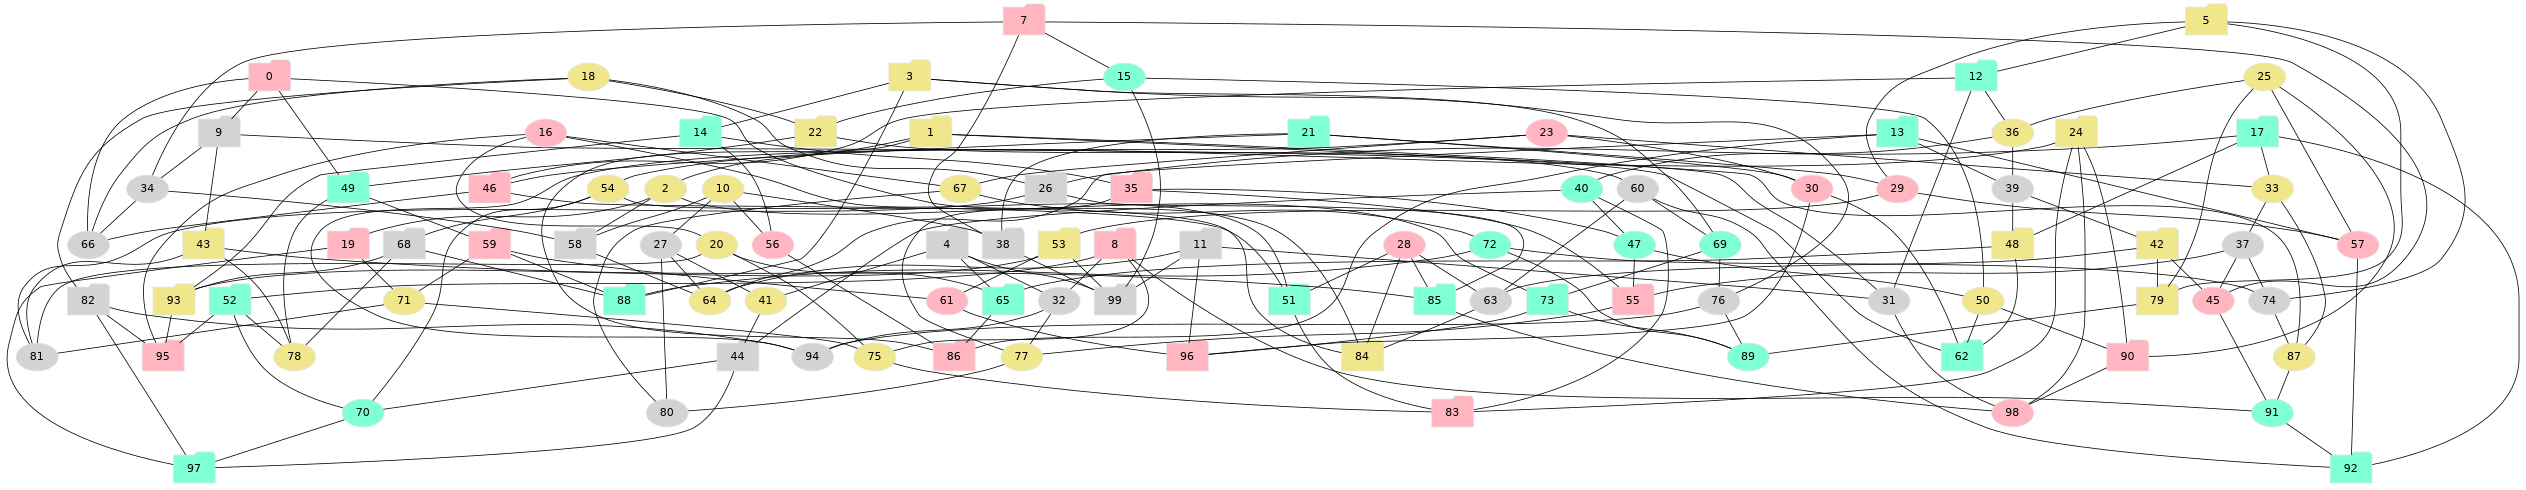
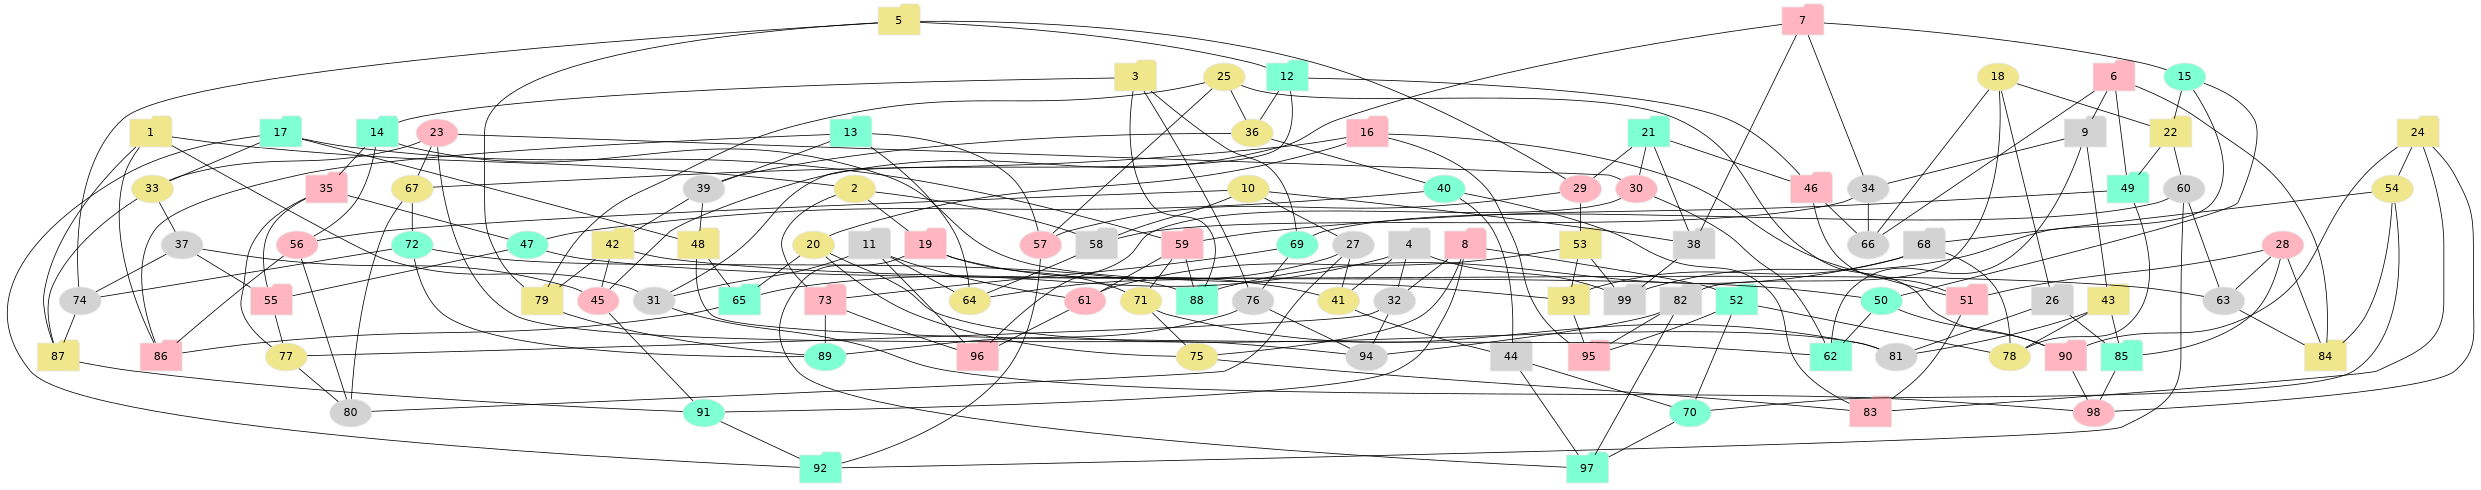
node "0": label "0" -> "6"
node "16": shape ellipse -> folder
edge "17" -- "26": now "17" -- "59"
edge "11" -- "99": now "11" -- "61"
edge "19" -- "41": added
node "51": fillcolor aquamarine -> lightpink
node "73": fillcolor aquamarine -> lightpink
node "50": fillcolor khaki -> aquamarine
edge "56" -- "80": added
node "87": shape ellipse -> folder
